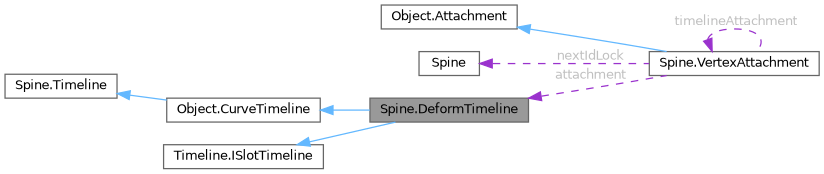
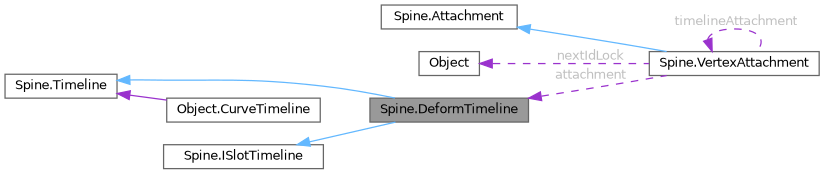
node "Object.Attachment": label "Object.Attachment" -> "Spine.Attachment"
node "Spine": label "Spine" -> "Object"
edge "Object.CurveTimeline" -> "Spine.Timeline": color steelblue1 -> darkorchid3
edge "Spine.DeformTimeline" -> "Object.CurveTimeline": now "Spine.DeformTimeline" -> "Spine.Timeline"
node "Timeline.ISlotTimeline": label "Timeline.ISlotTimeline" -> "Spine.ISlotTimeline"
